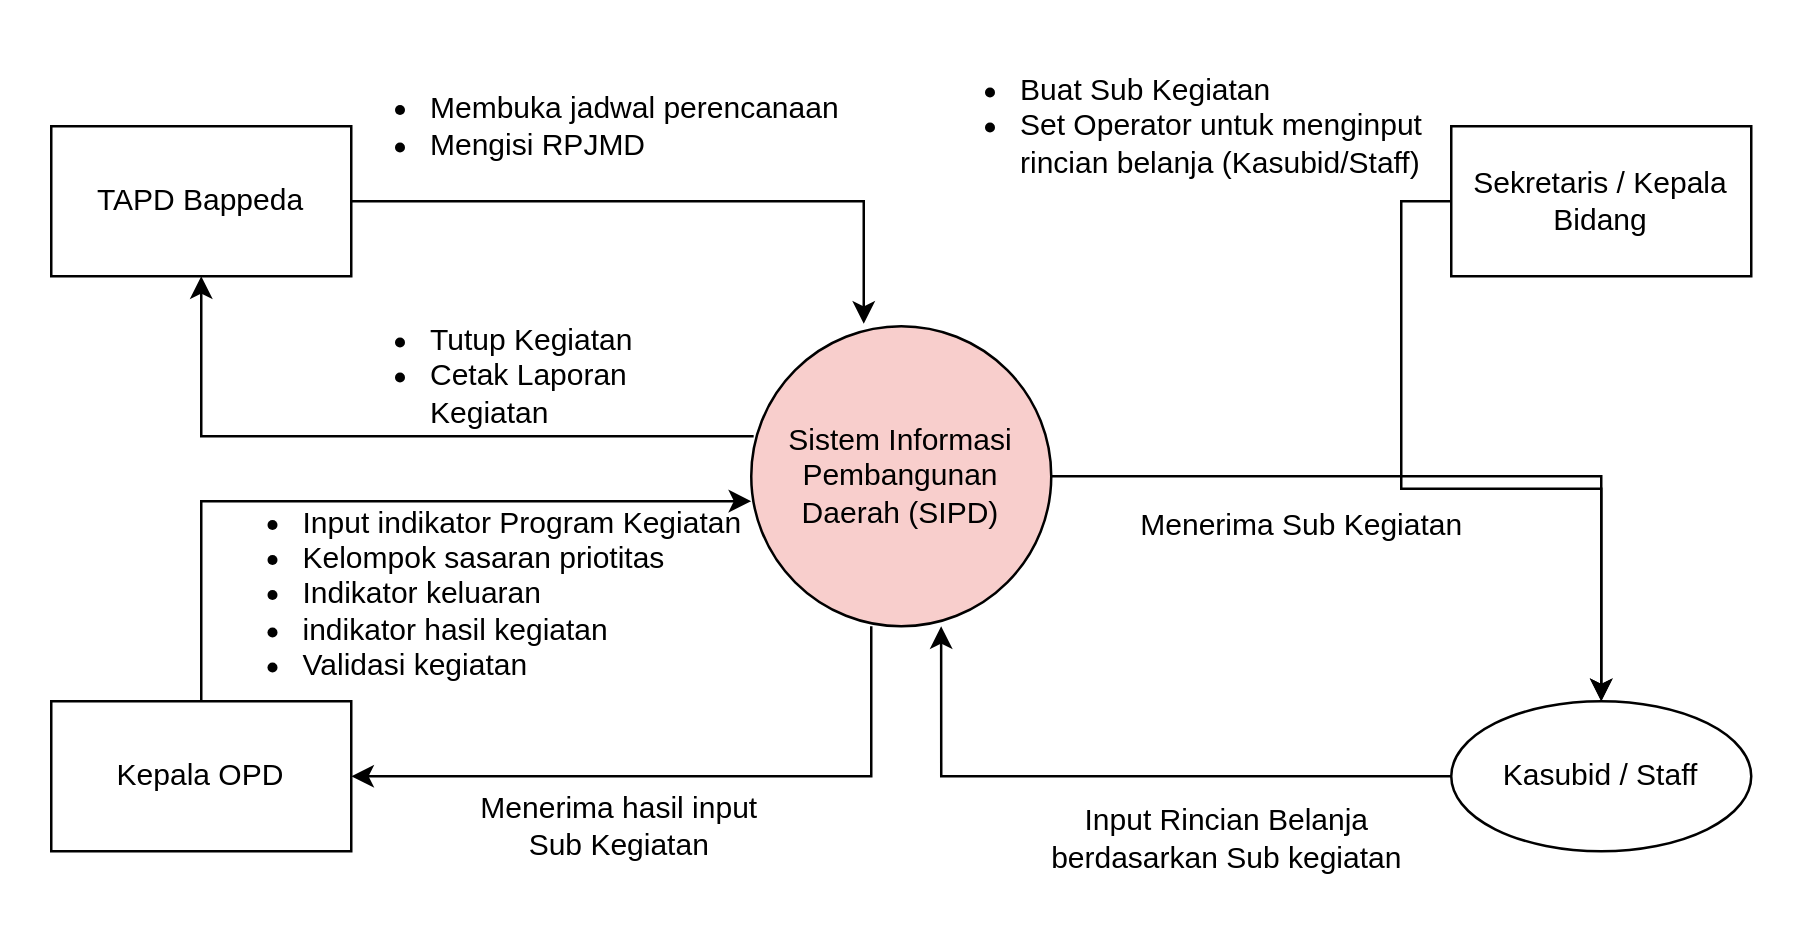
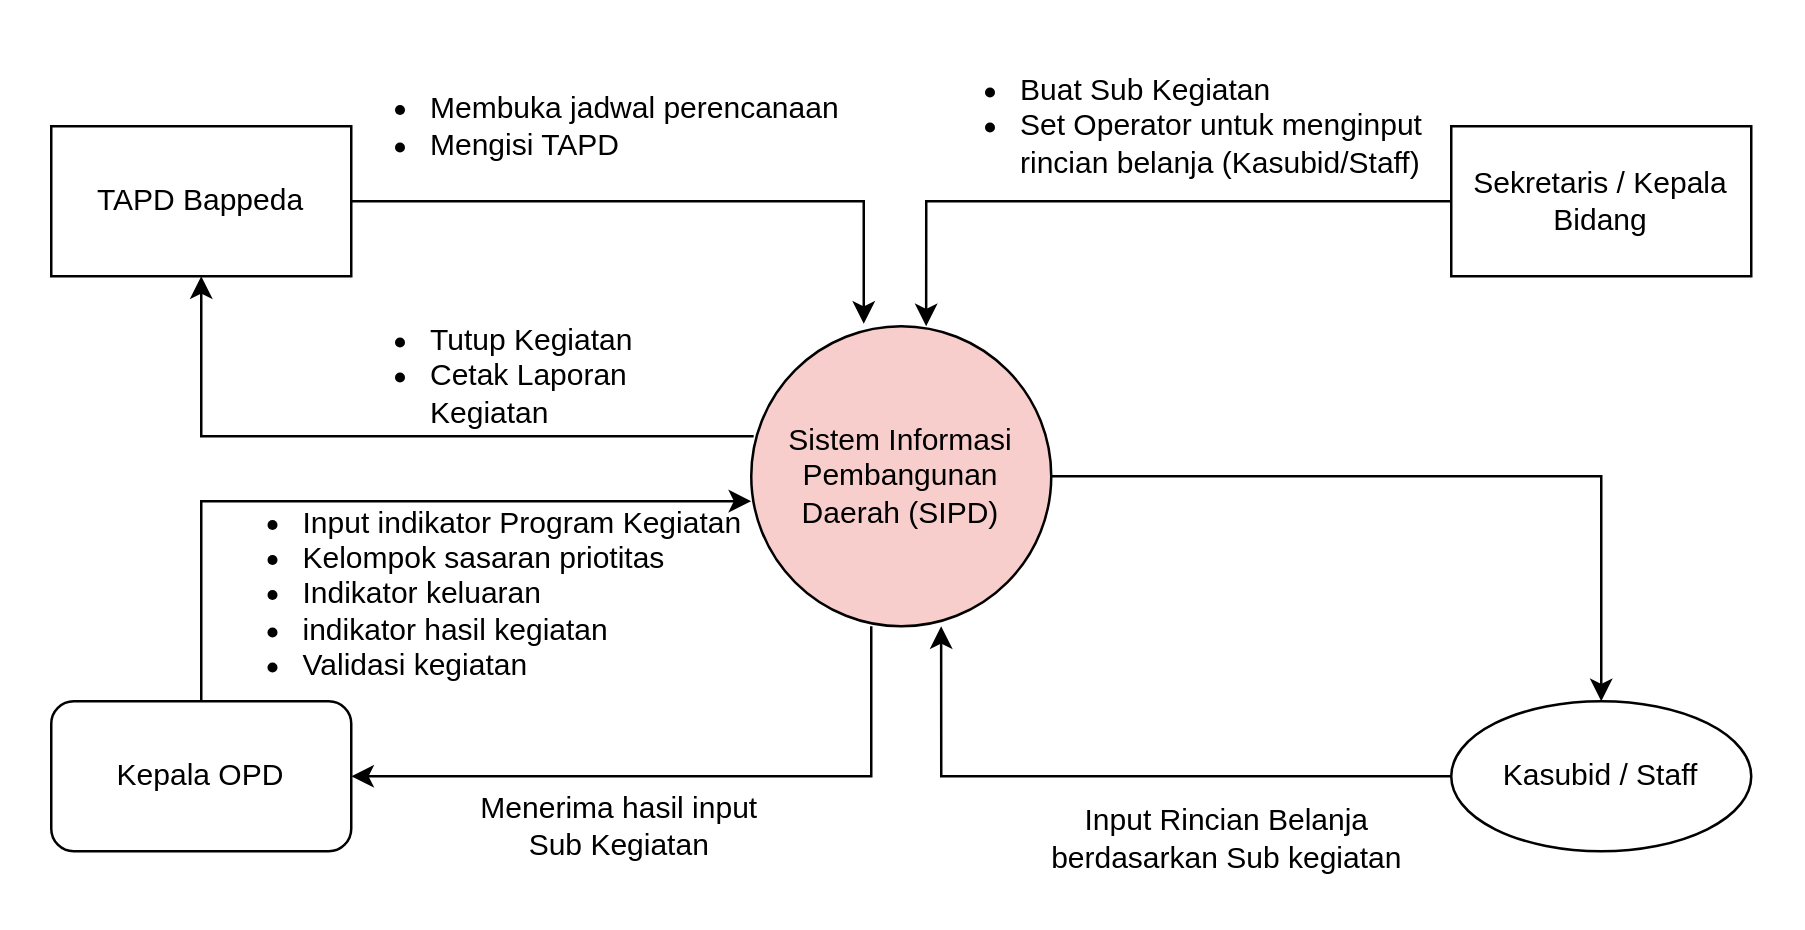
node "Membuka jadwal perencanaan Mengisi RPJMD": label "Membuka jadwal perencanaan Mengisi RPJMD" -> "Membuka jadwal perencanaan Mengisi TAPD"
edge "Sekretaris / Kepala Bidang" -> "Kasubid / Staff": now "Sekretaris / Kepala Bidang" -> "Sistem Informasi Pembangunan Daerah (SIPD)"
node "Menerima Sub Kegiatan": removed
node "Kepala OPD": shape rectangle -> rounded rectangle
